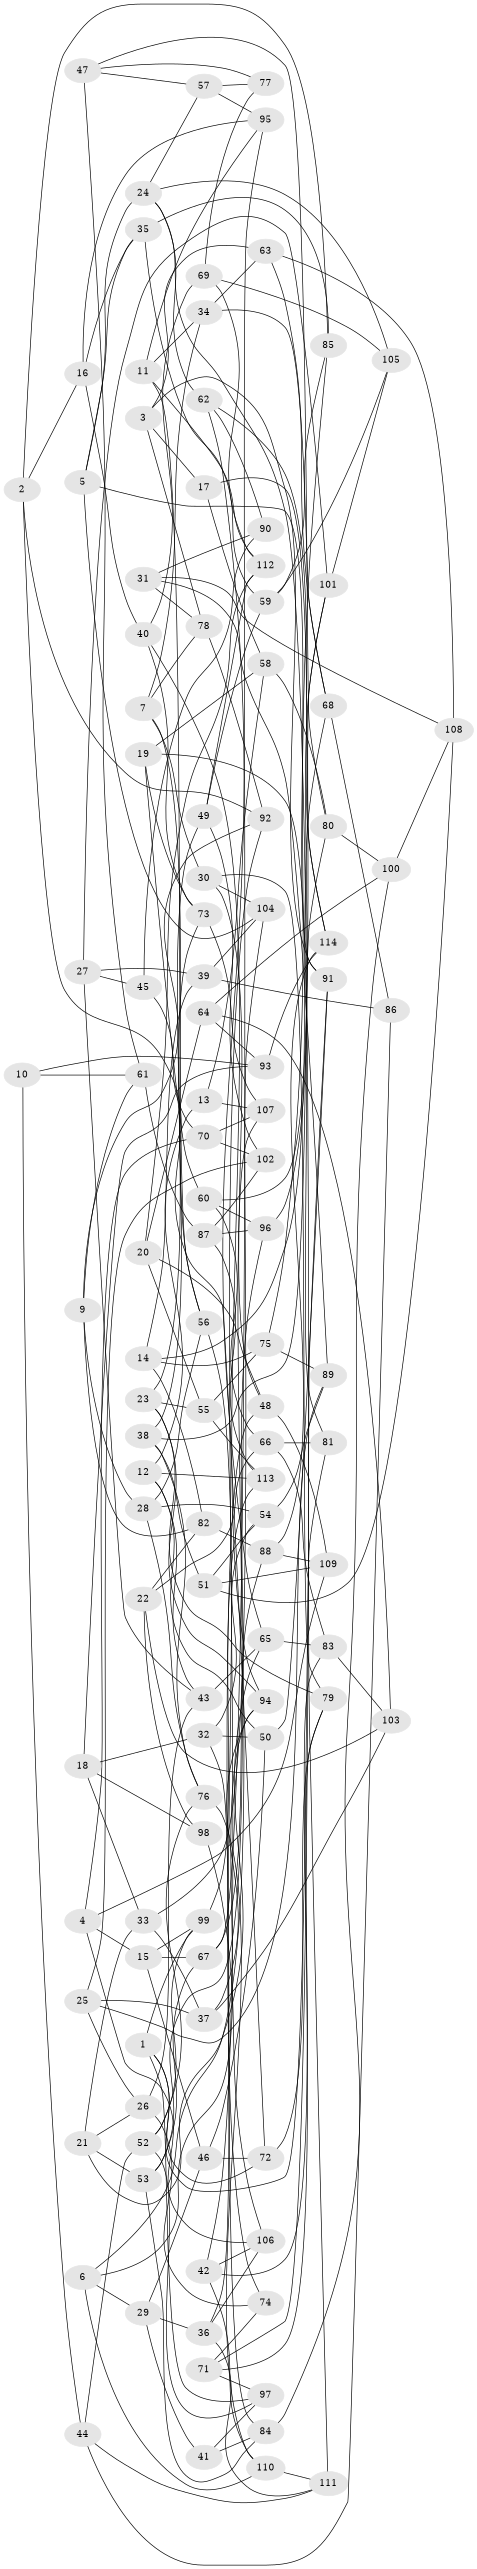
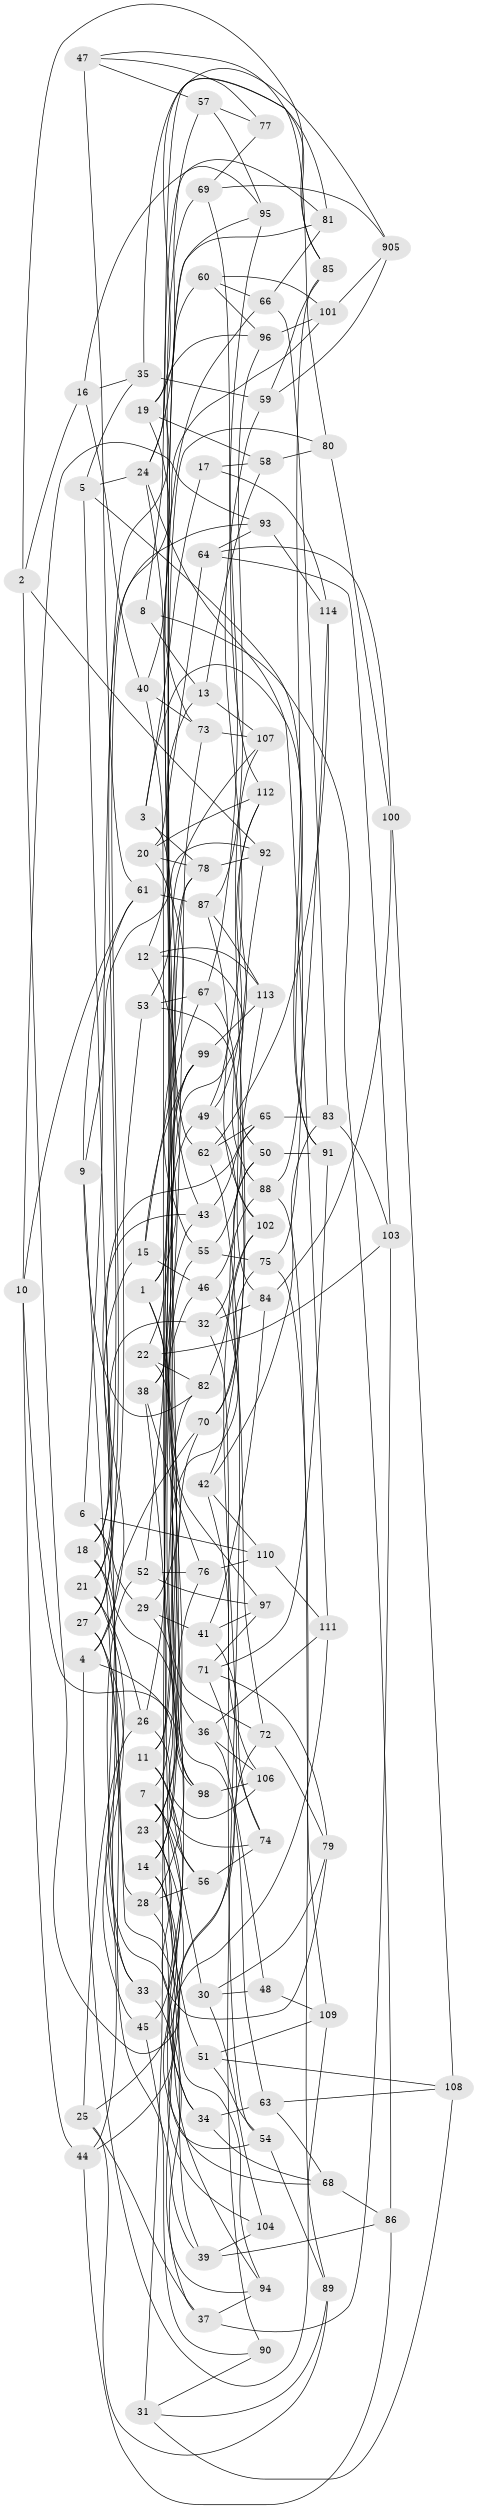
node "105": label "105" -> "905"
node "8": added
edge "20" -- "48": now "20" -- "78"
edge "104" -- "33": removed
edge "10" -- "98": added
edge "41" -- "74": added
